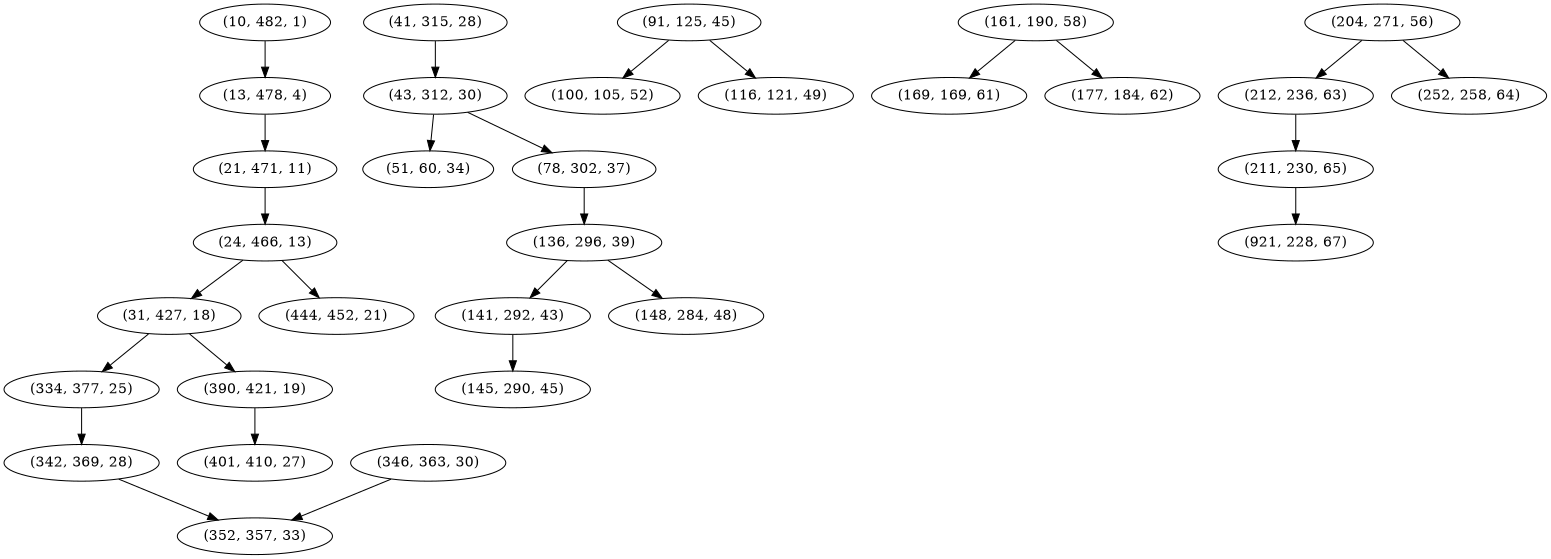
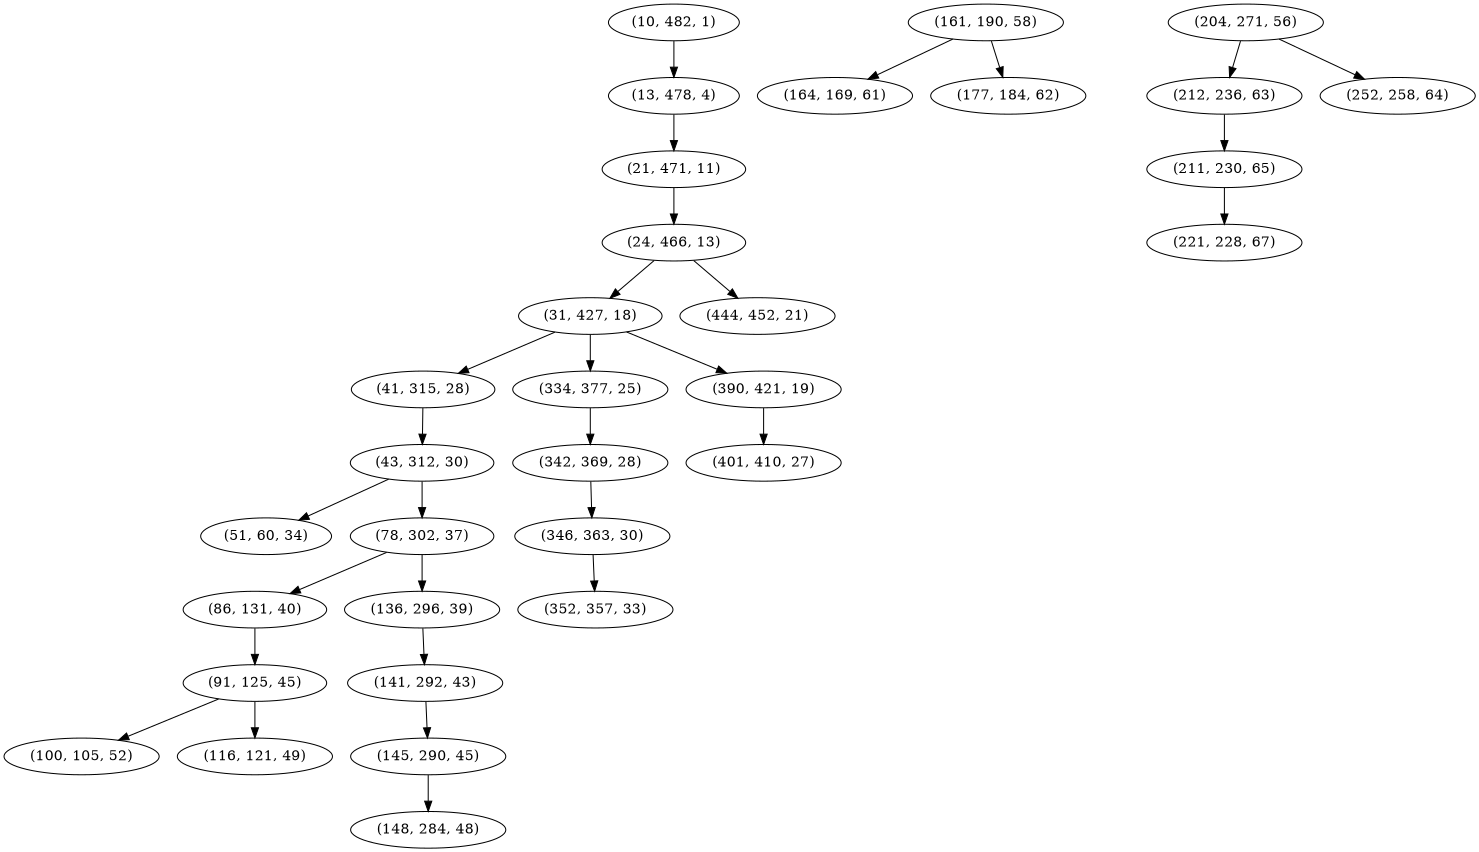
node "(169, 169, 61)": label "(169, 169, 61)" -> "(164, 169, 61)"
node "(921, 228, 67)": label "(921, 228, 67)" -> "(221, 228, 67)"
edge "(136, 296, 39)" -> "(148, 284, 48)": now "(145, 290, 45)" -> "(148, 284, 48)"
edge "(31, 427, 18)" -> "(41, 315, 28)": added
edge "(342, 369, 28)" -> "(352, 357, 33)": now "(342, 369, 28)" -> "(346, 363, 30)"
node "(86, 131, 40)": added
